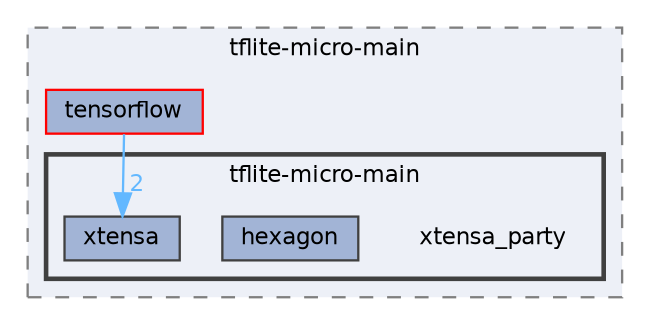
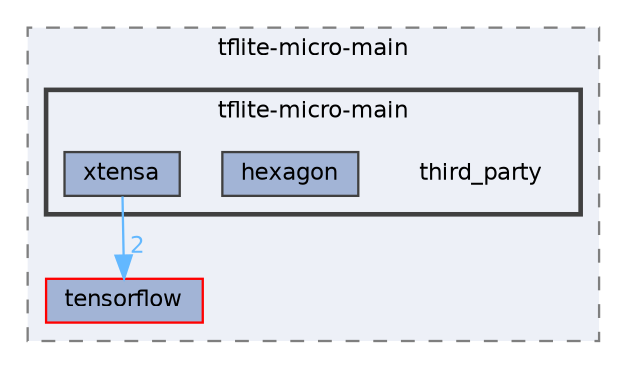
edge "tensorflow" -> "xtensa": reversed
node "xtensa_party": label "xtensa_party" -> "third_party"
